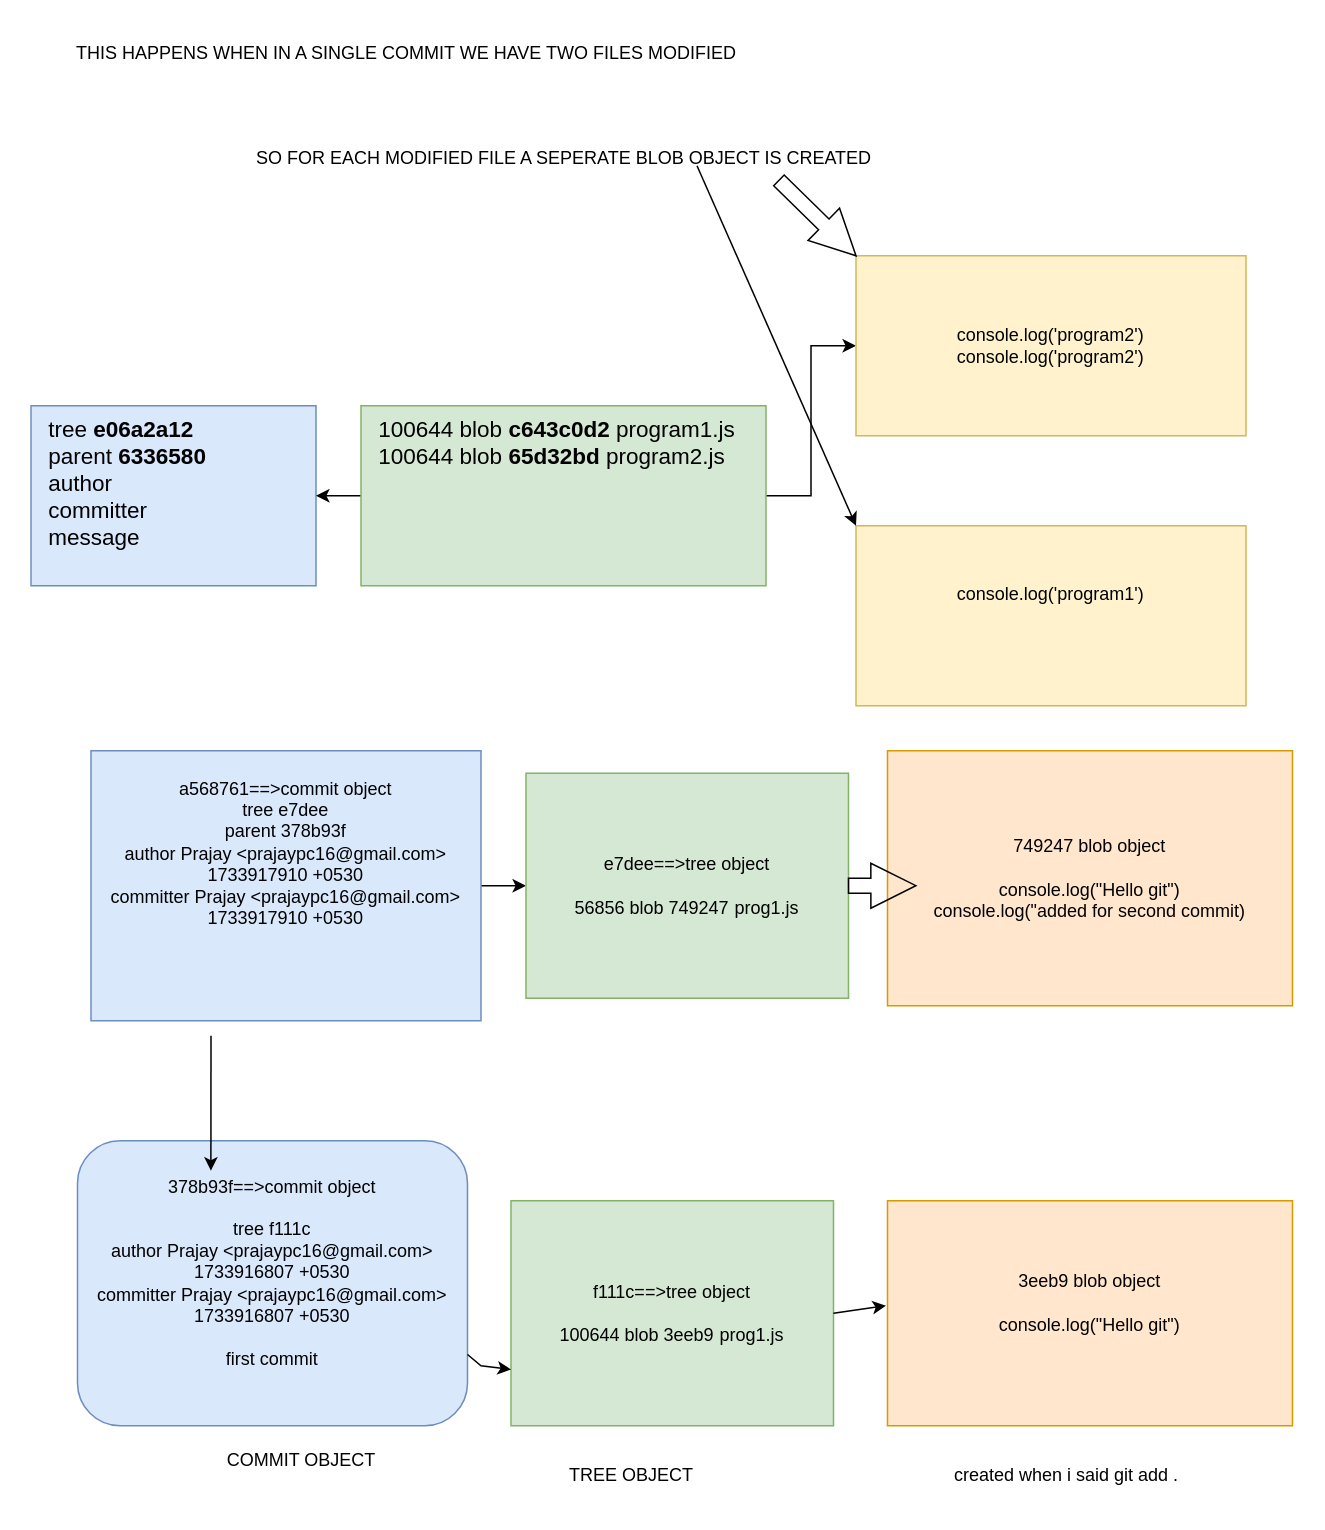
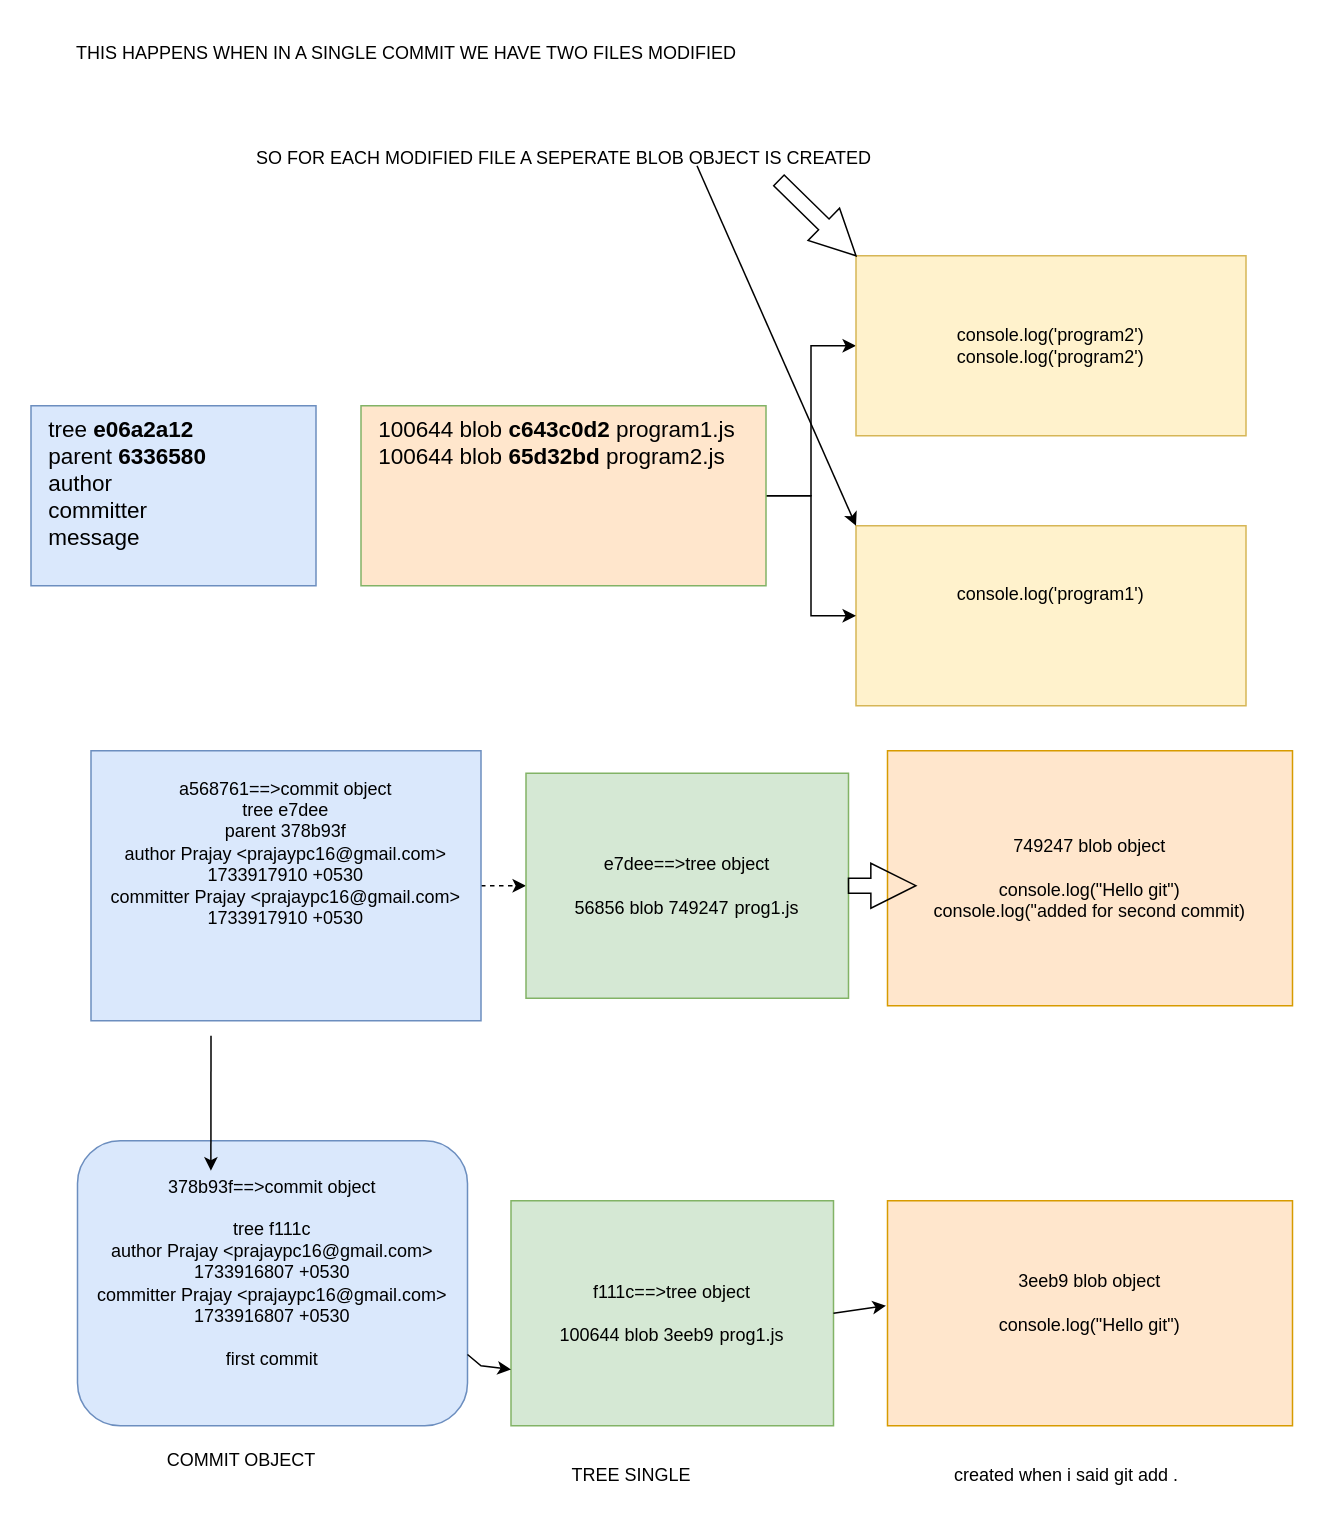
edge "100644 blob c643c0d2 program1.js 100644 blob 65d32bd program2.js" -> "tree e06a2a12 parent 6336580 author committer message": now "100644 blob c643c0d2 program1.js 100644 blob 65d32bd program2.js" -> "console.log('program1')"
node "100644 blob c643c0d2 program1.js 100644 blob 65d32bd program2.js": fillcolor #d5e8d4 -> #ffe6cc
edge "a568761==>commit object tree e7dee parent 378b93f author Prajay <prajaypc16@gmail.com> 1733917910 +0530 committer Prajay <prajaypc16@gmail.com> 1733917910 +0530" -> "e7dee==>tree object 56856 blob 749247 prog1.js": style solid -> dashed
node "COMMIT OBJECT": moved (301, 1460) -> (241, 1460)
node "TREE OBJECT": label "TREE OBJECT" -> "TREE SINGLE"
